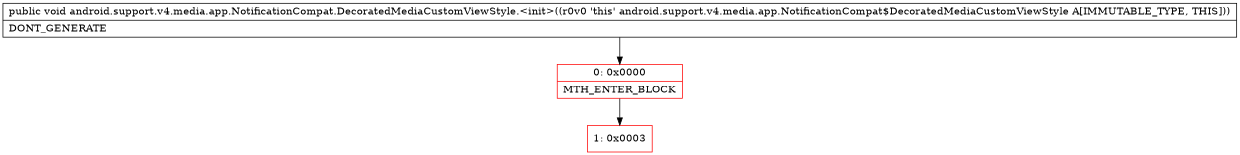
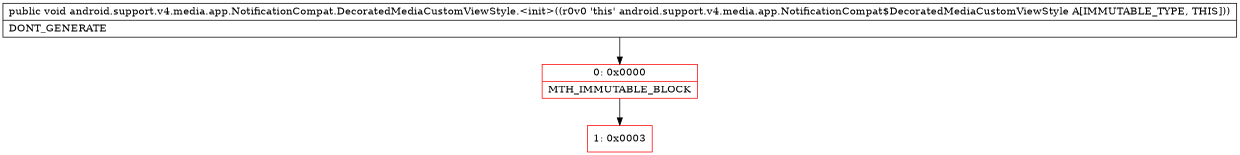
node "0: 0x0000": text "MTH_ENTER_BLOCK" -> "MTH_IMMUTABLE_BLOCK"
